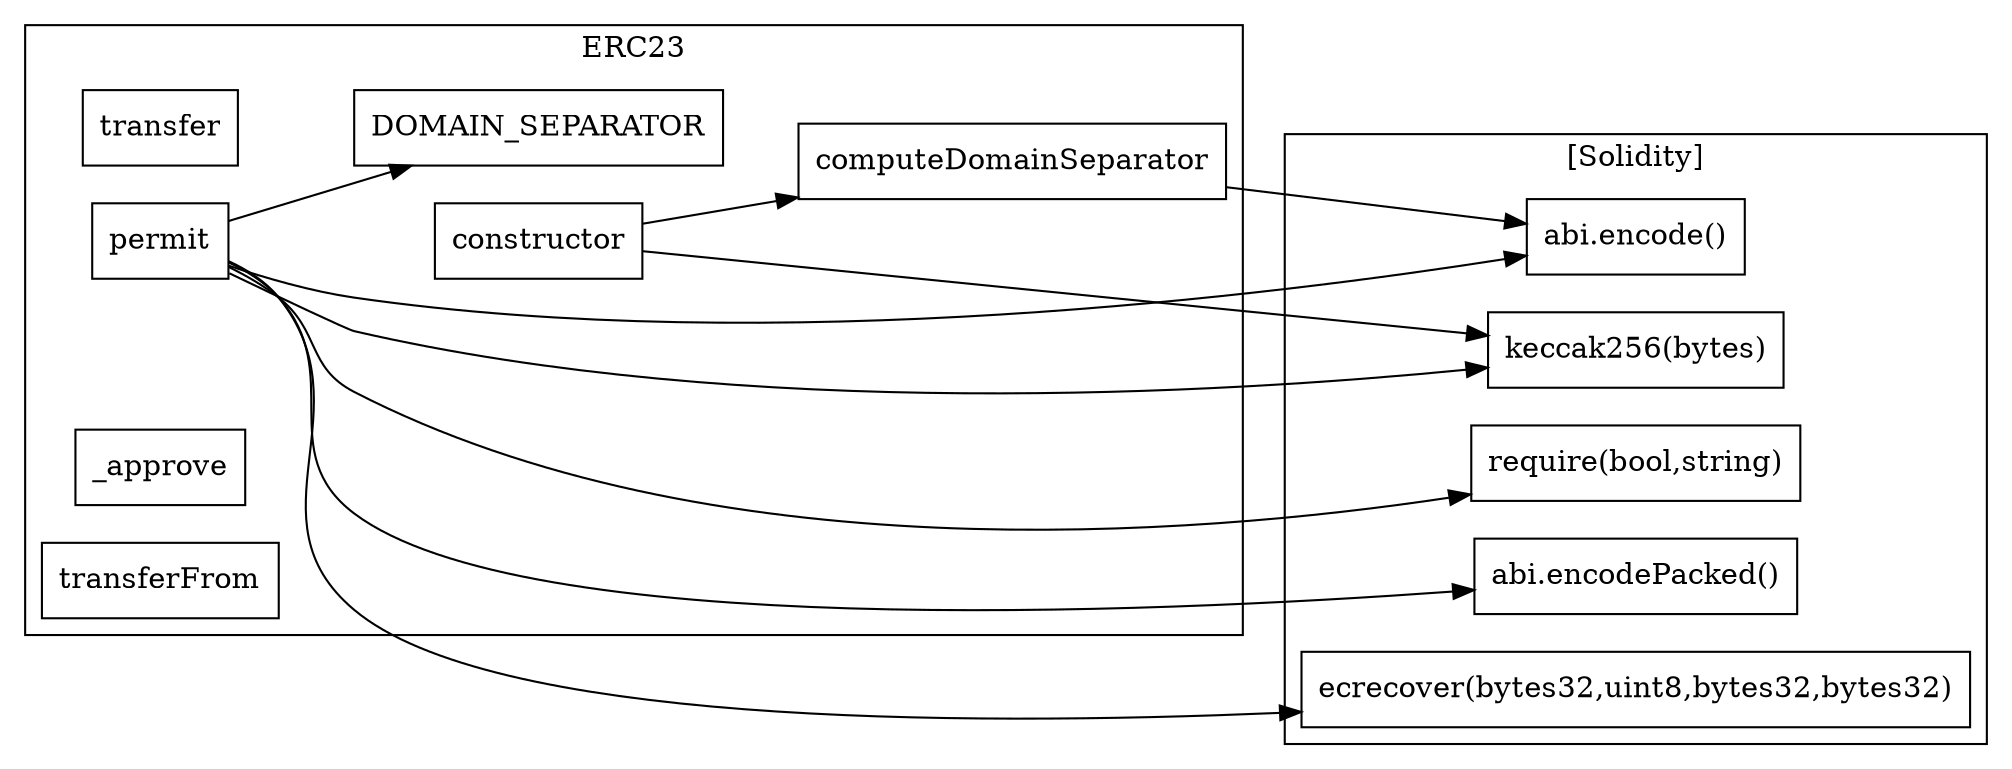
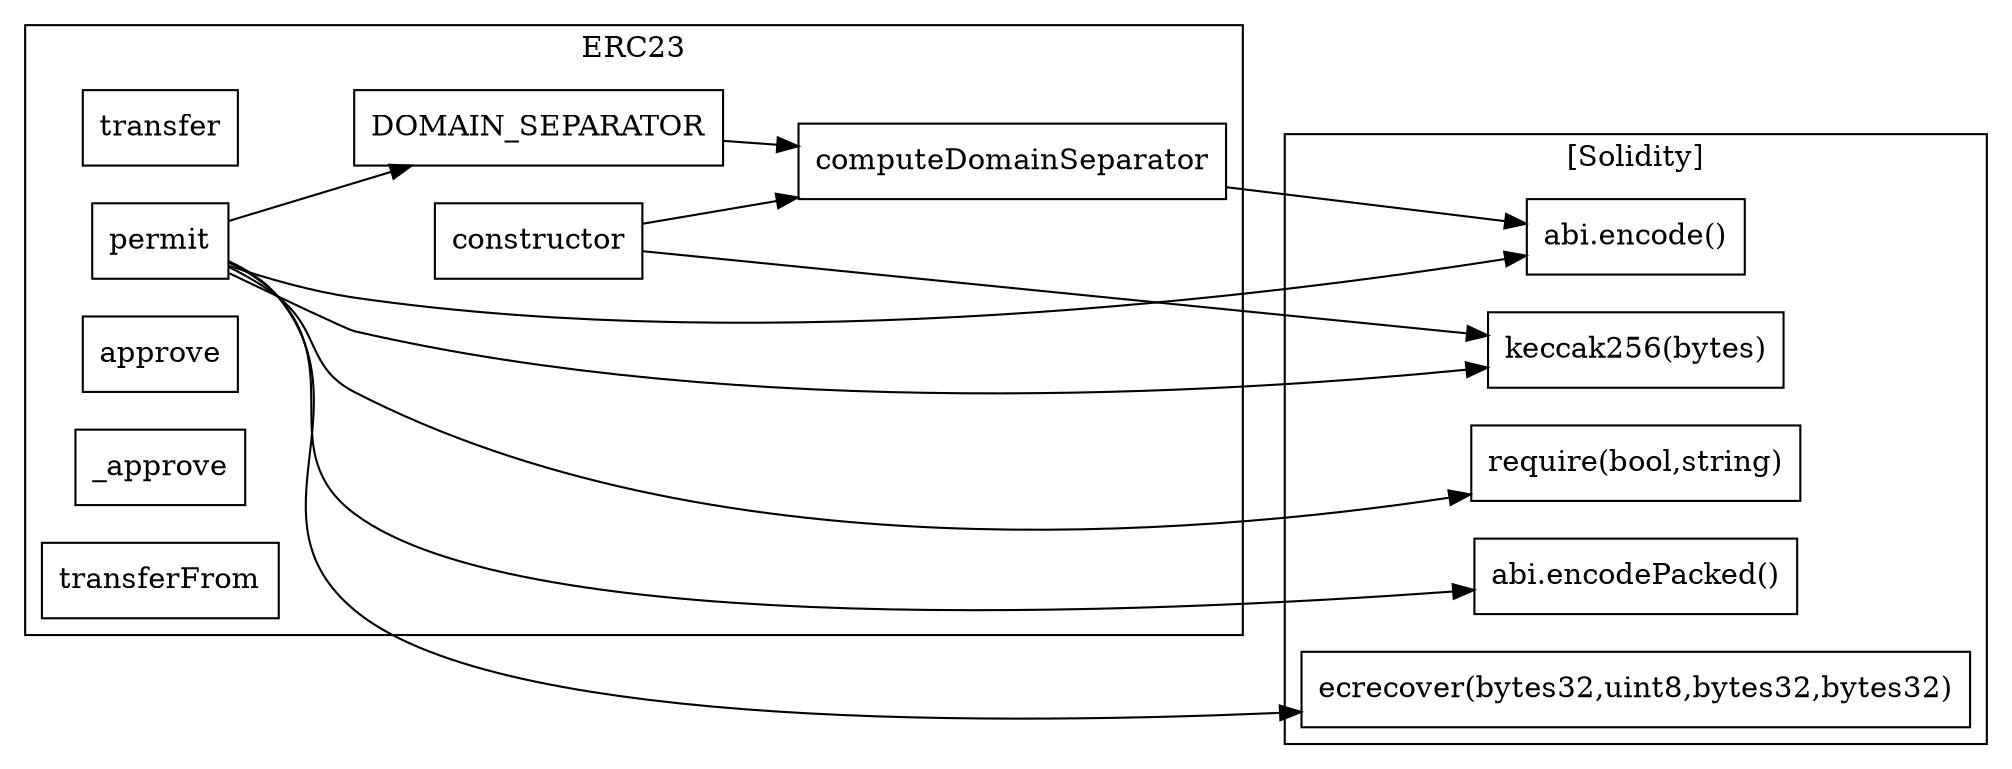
edge "DOMAIN_SEPARATOR" -> "computeDomainSeparator": added
node "approve": added
